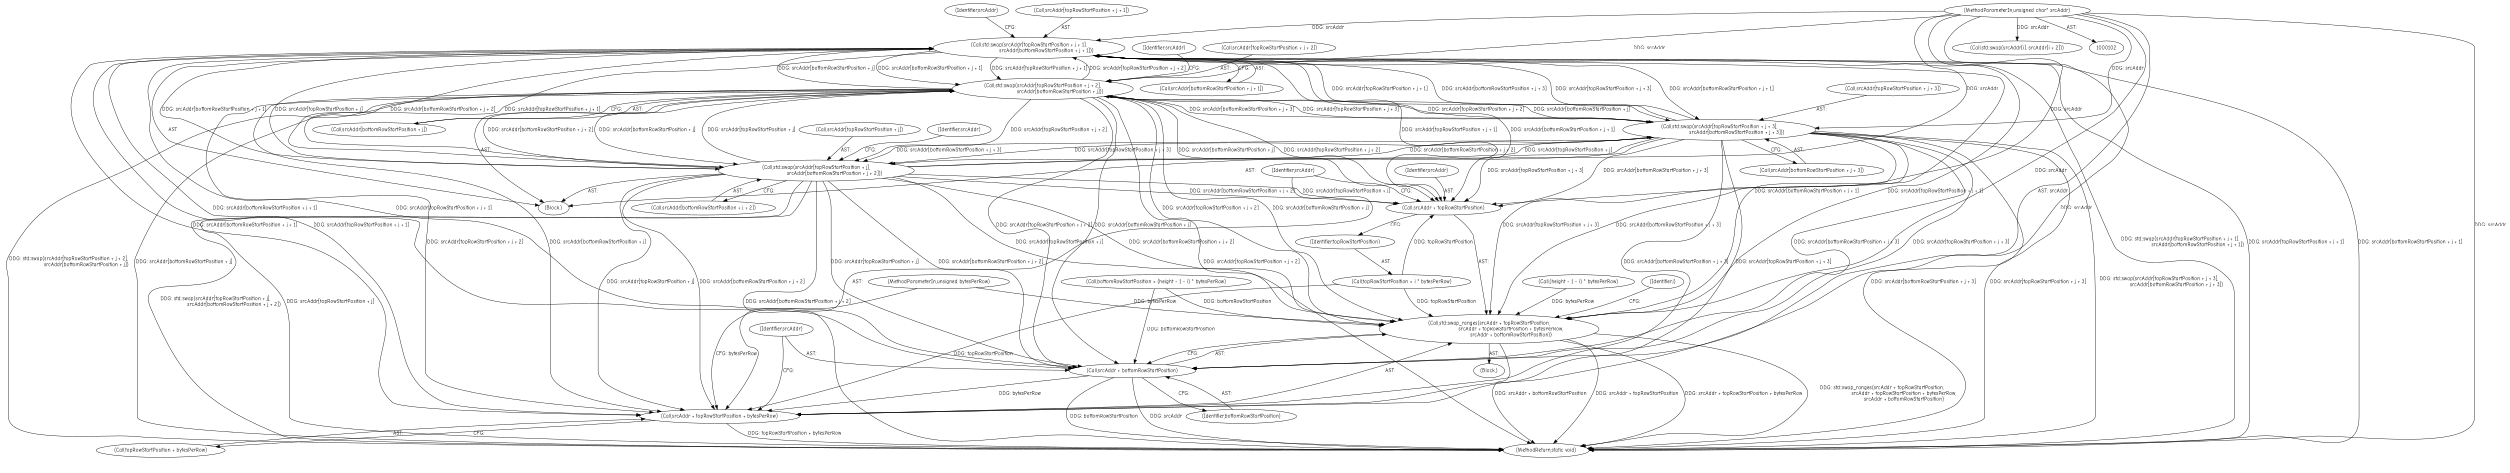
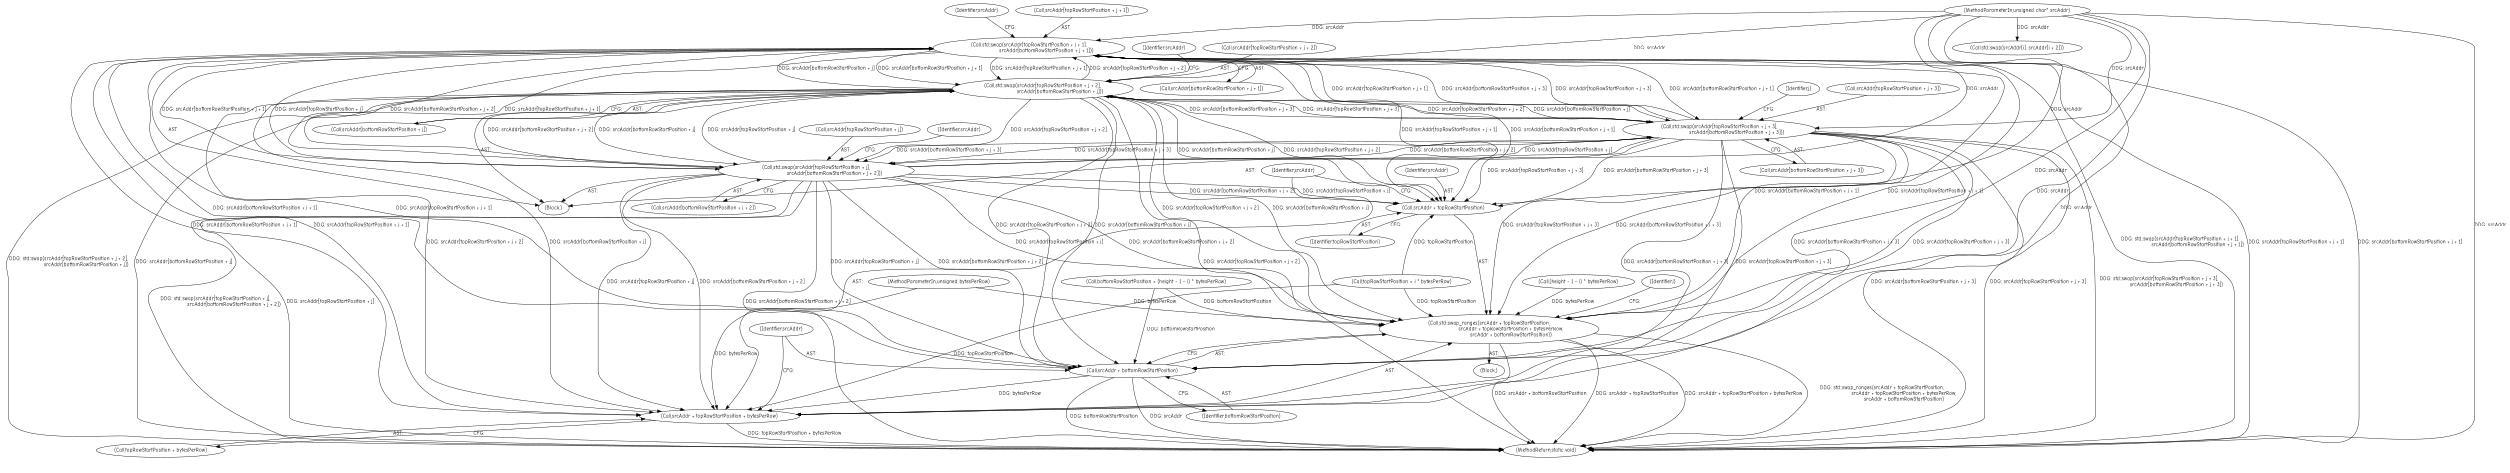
node "1000102": removed
node "(Identifier,j)": added
edge "(MethodParameterIn,unsigned char* srcAddr)" -> "(Call,srcAddr + bottomRowStartPosition)": label "AST: srcAddr" -> "DDG: srcAddr"
edge "(Identifier,topRowStartPosition)" -> "(Call,topRowStartPosition = i * bytesPerRow)": now "(Identifier,topRowStartPosition)" -> "(Call,srcAddr + topRowStartPosition)"
edge "(MethodParameterIn,unsigned bytesPerRow)" -> "(Call,srcAddr + topRowStartPosition + bytesPerRow)": label "CFG: bytesPerRow" -> "DDG: bytesPerRow"
